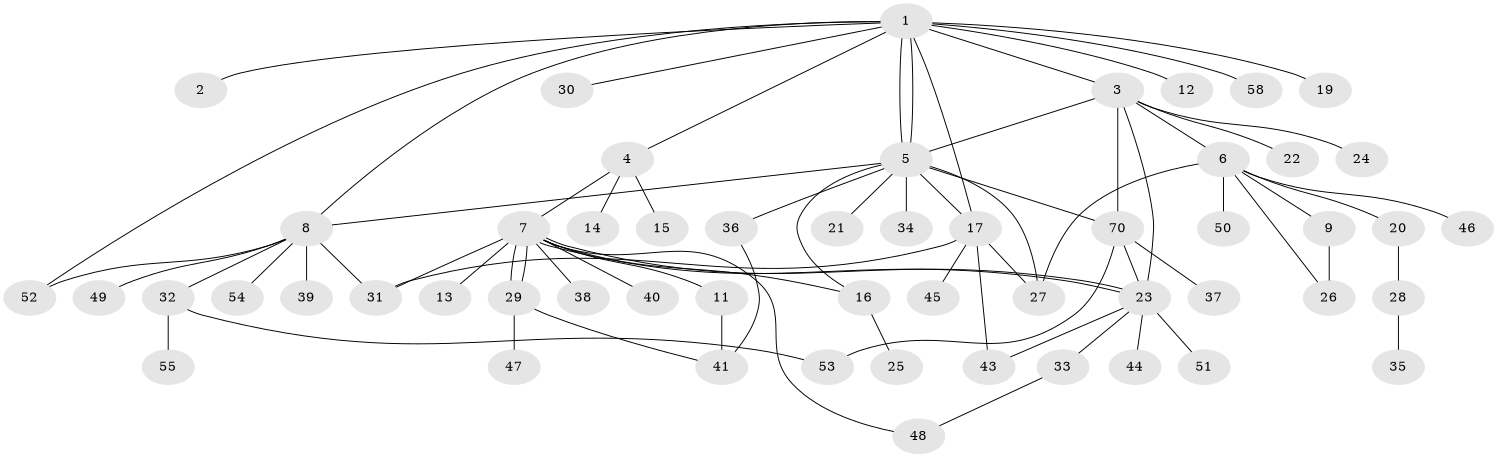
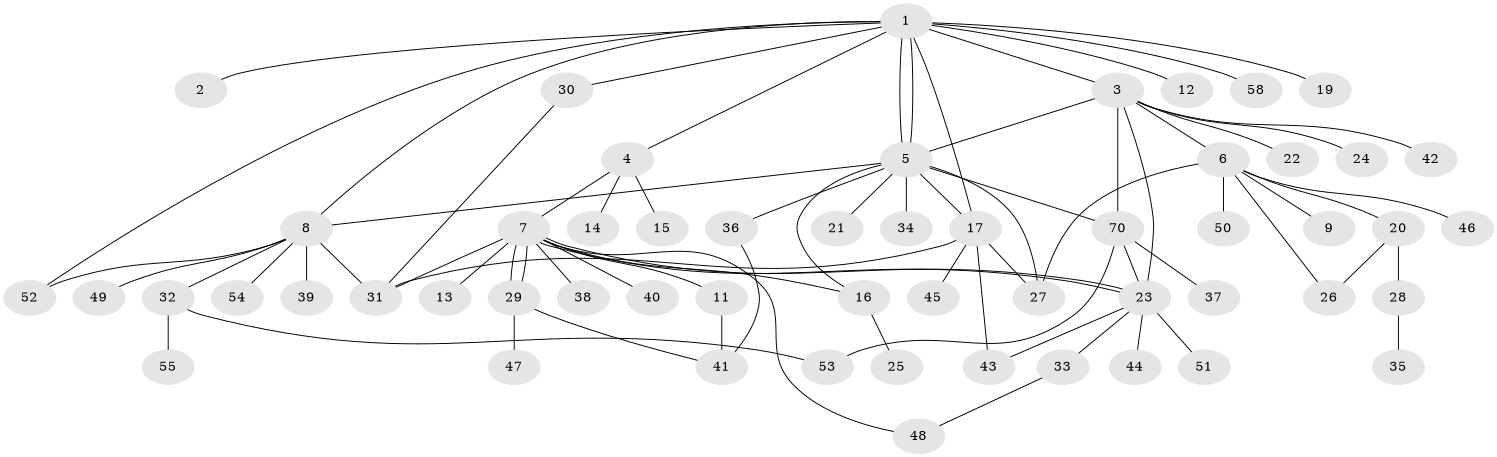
node "42": added
edge "30" -- "31": added
edge "9" -- "26": now "20" -- "26"
